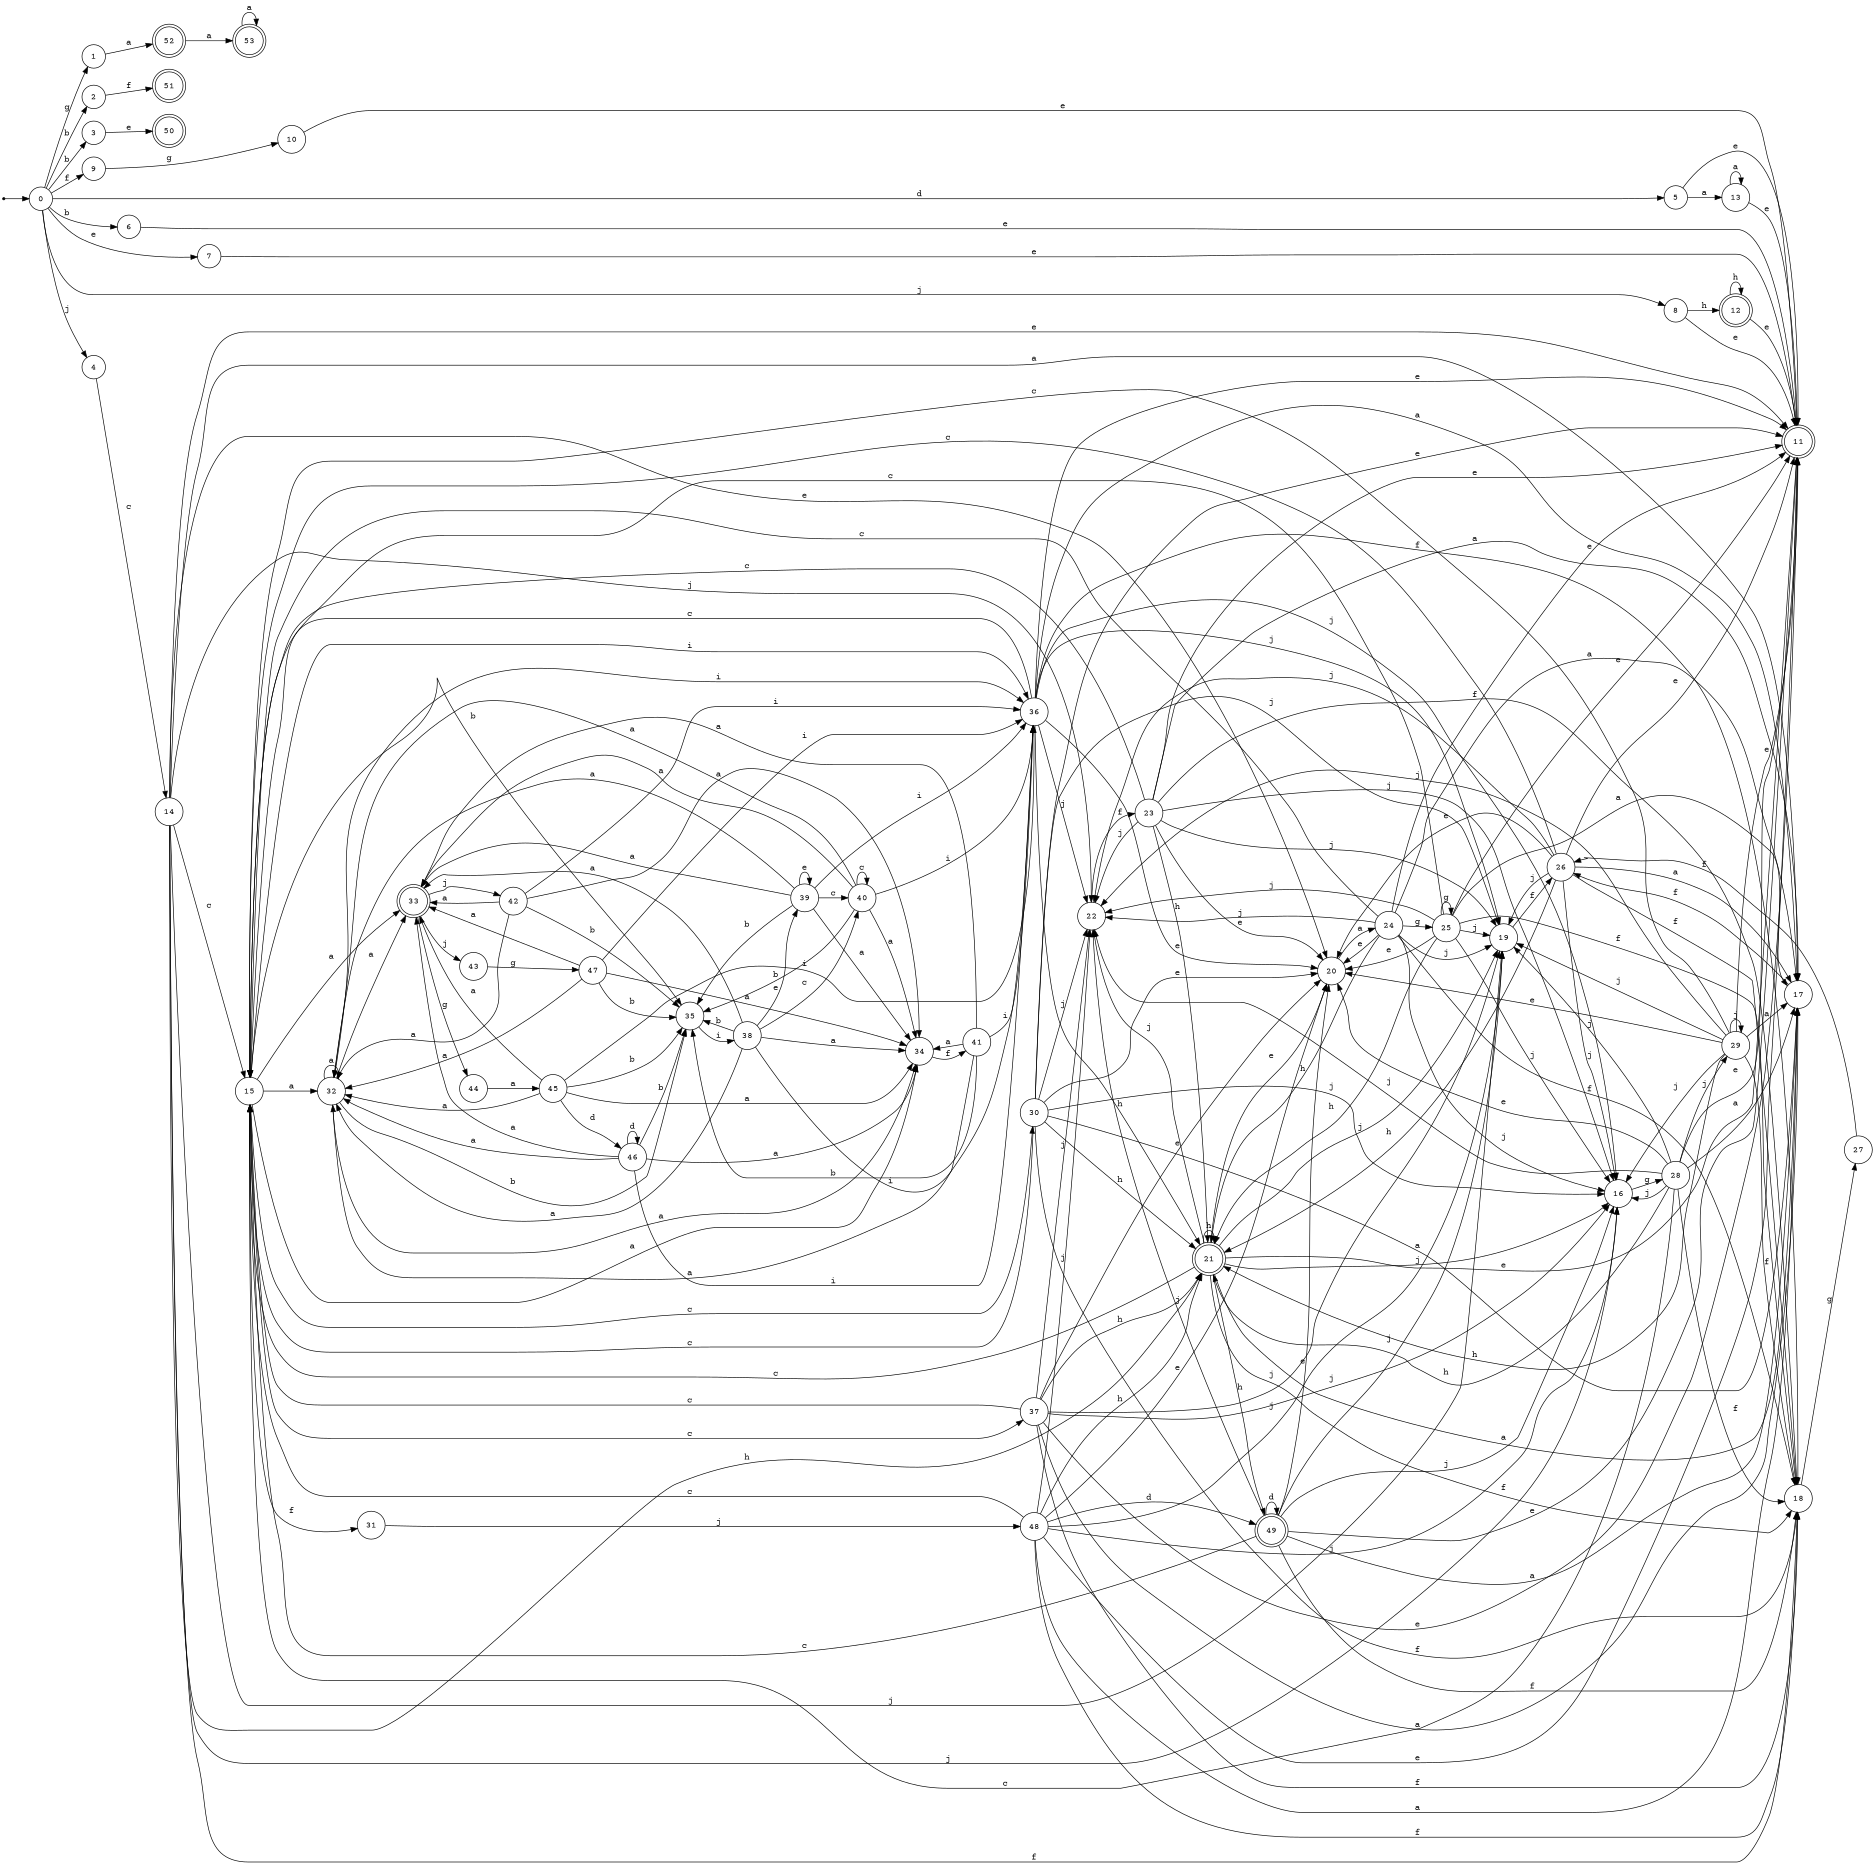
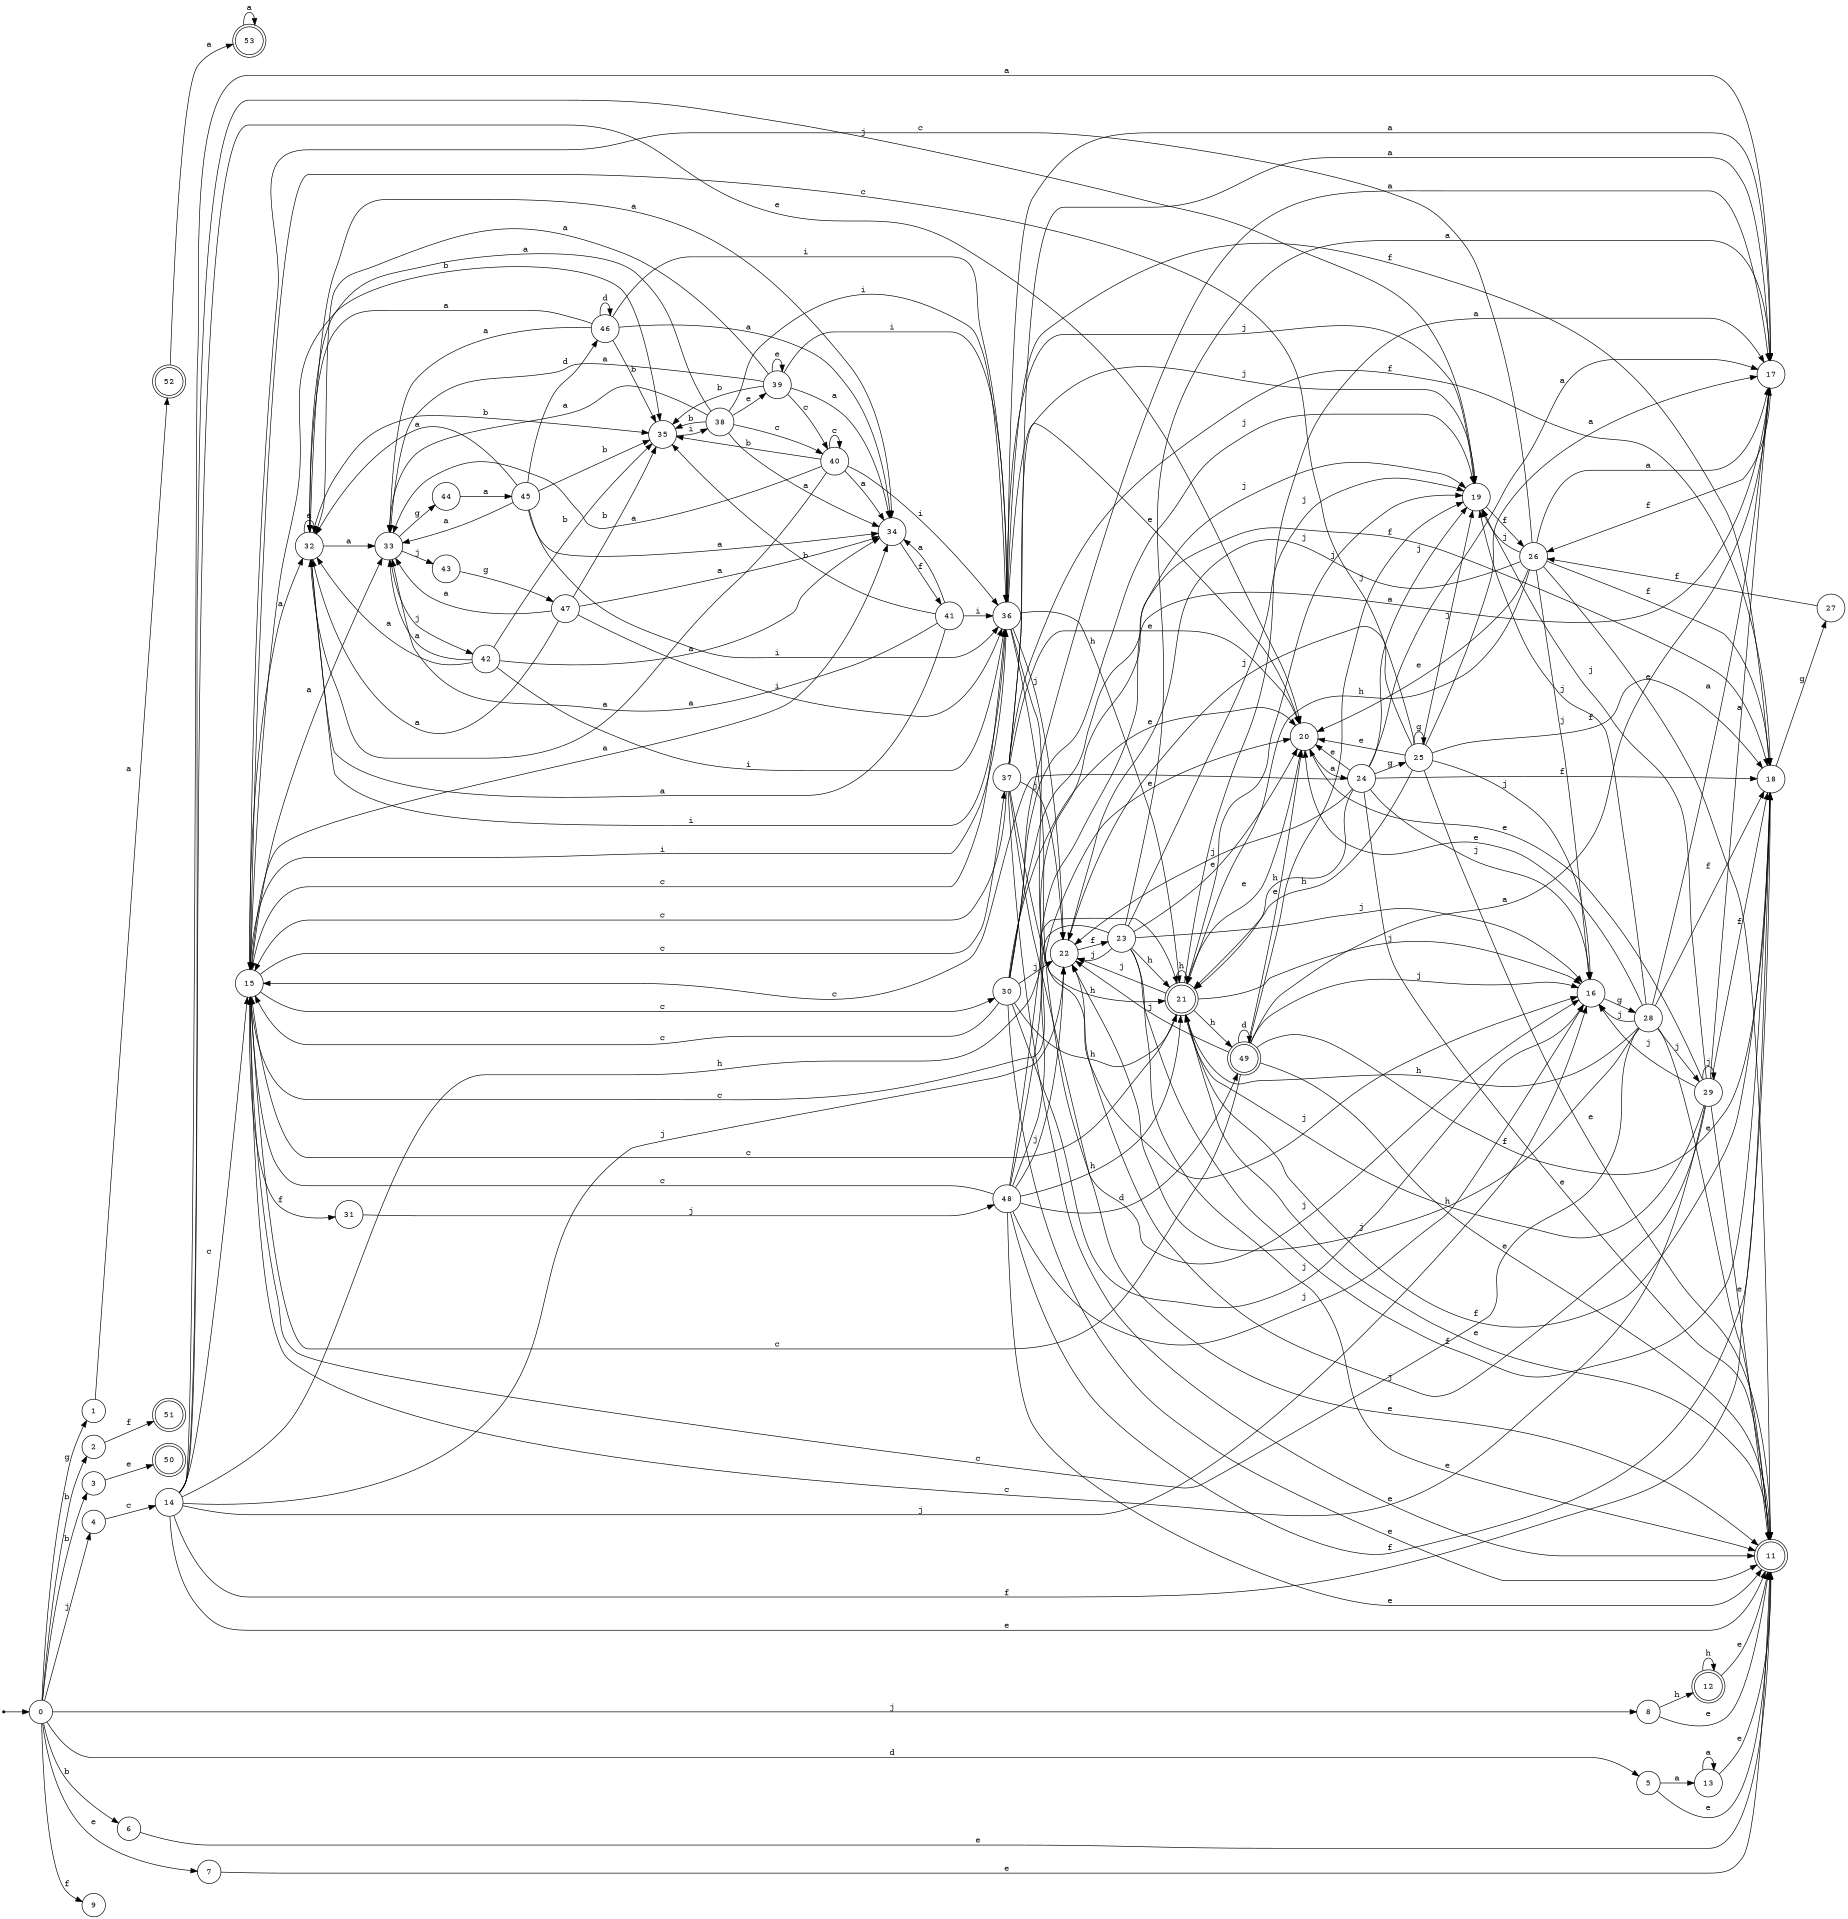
node "10": removed
node "33": shape doublecircle -> circle
